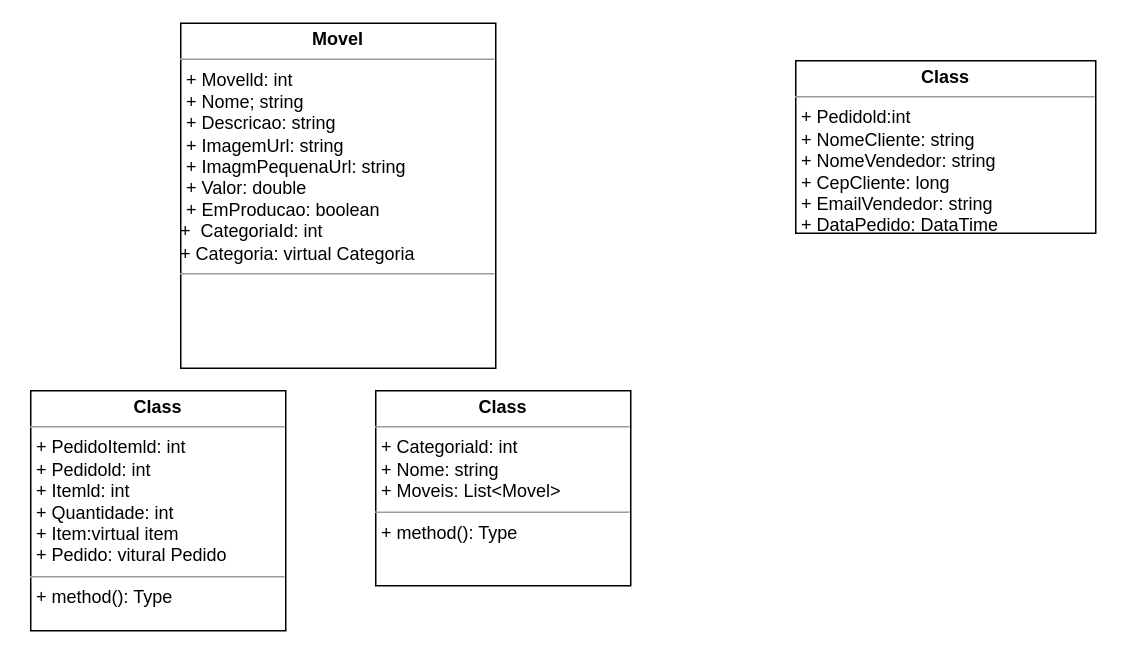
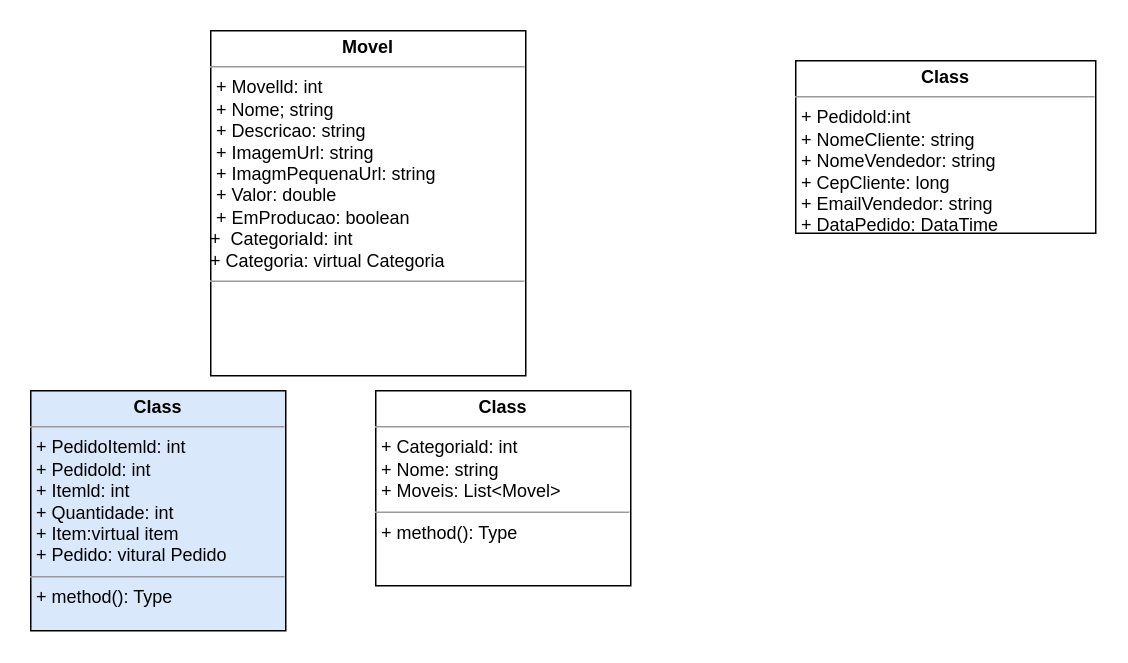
node "Movel + Movelld: int + Nome; string + Descricao: string + ImagemUrl: string + ImagmPequenaUrl: string + Valor: double + EmProducao: boolean + CategoriaId: int + Categoria: virtual Categoria": moved (338, 196) -> (368, 203)
node "Class + PedidoItemld: int + Pedidold: int + Itemld: int + Quantidade: int + Item:virtual item + Pedido: vitural Pedido + method(): Type": fillcolor #ffffff -> #dae8fc
